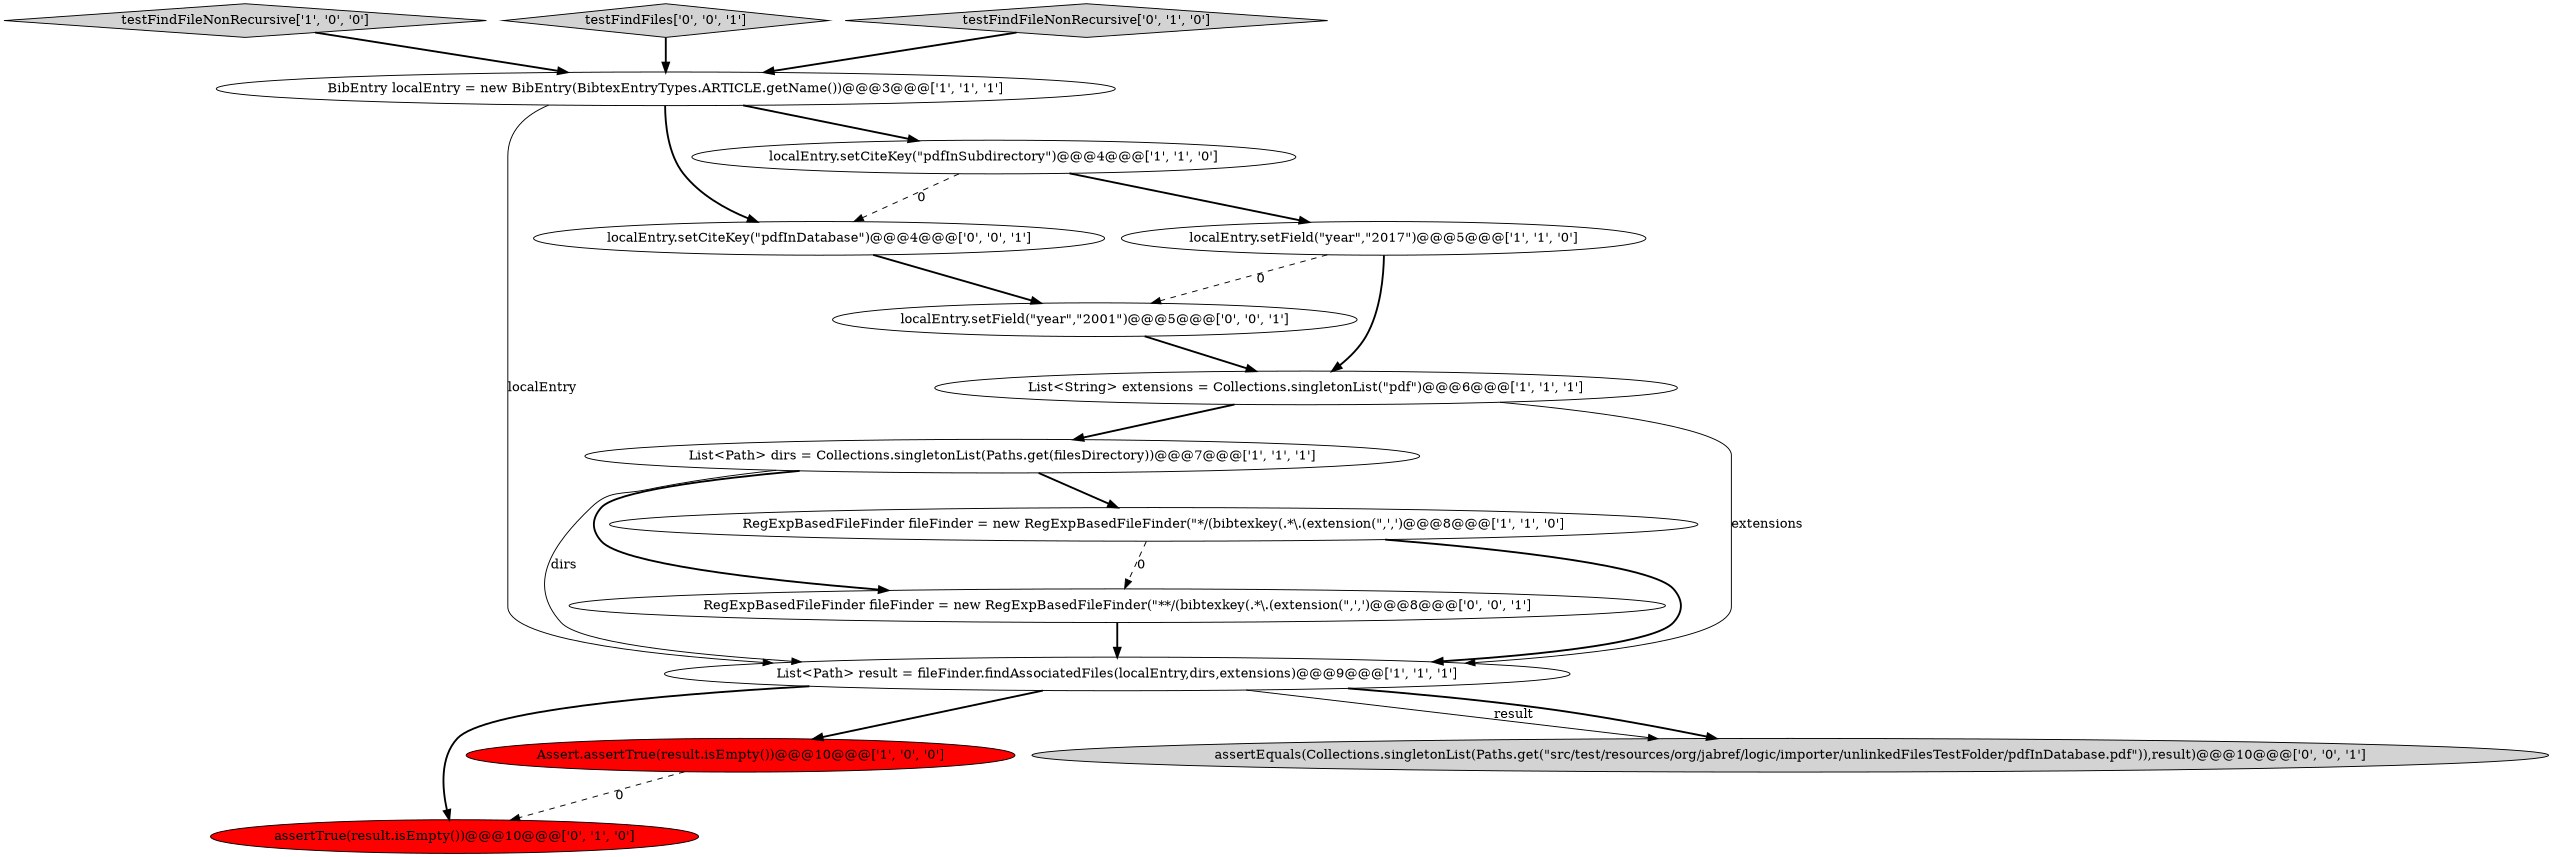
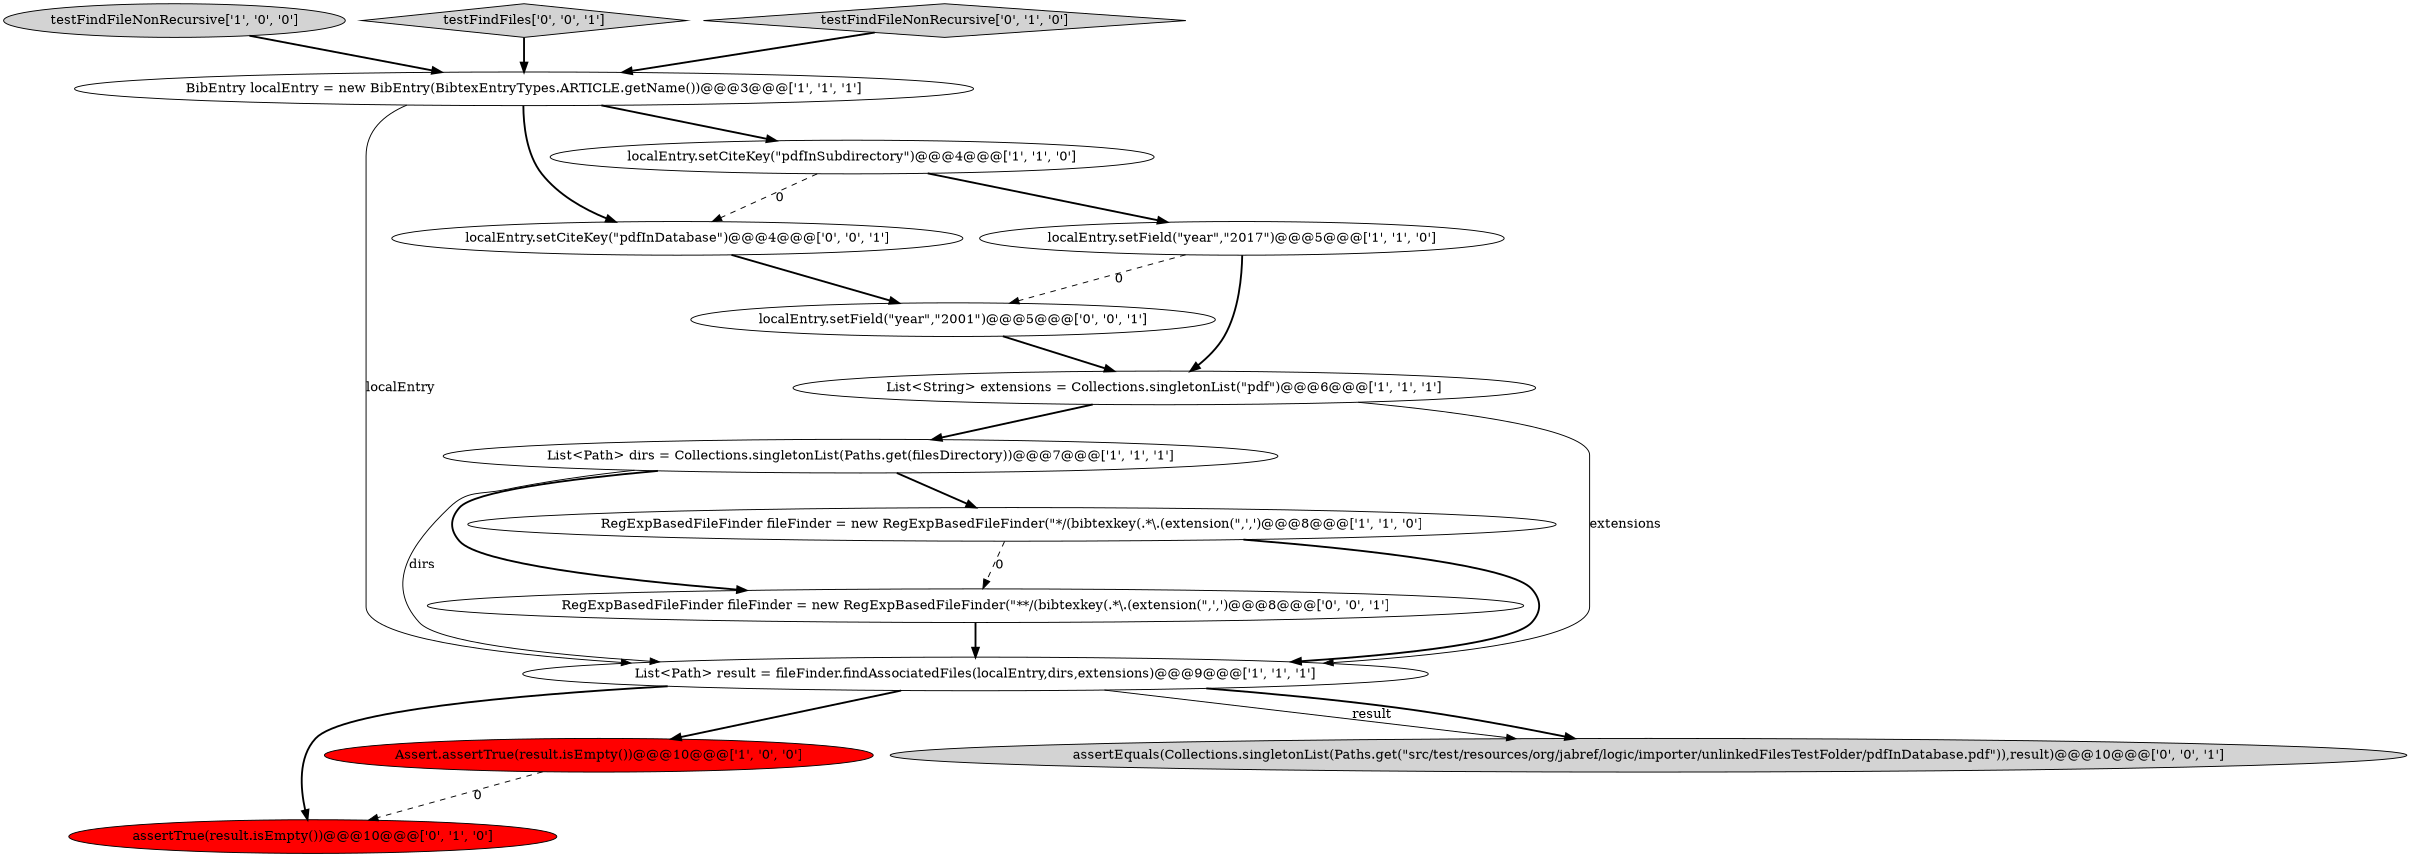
node "testFindFileNonRecursive['1', '0', '0']": shape diamond -> ellipse
